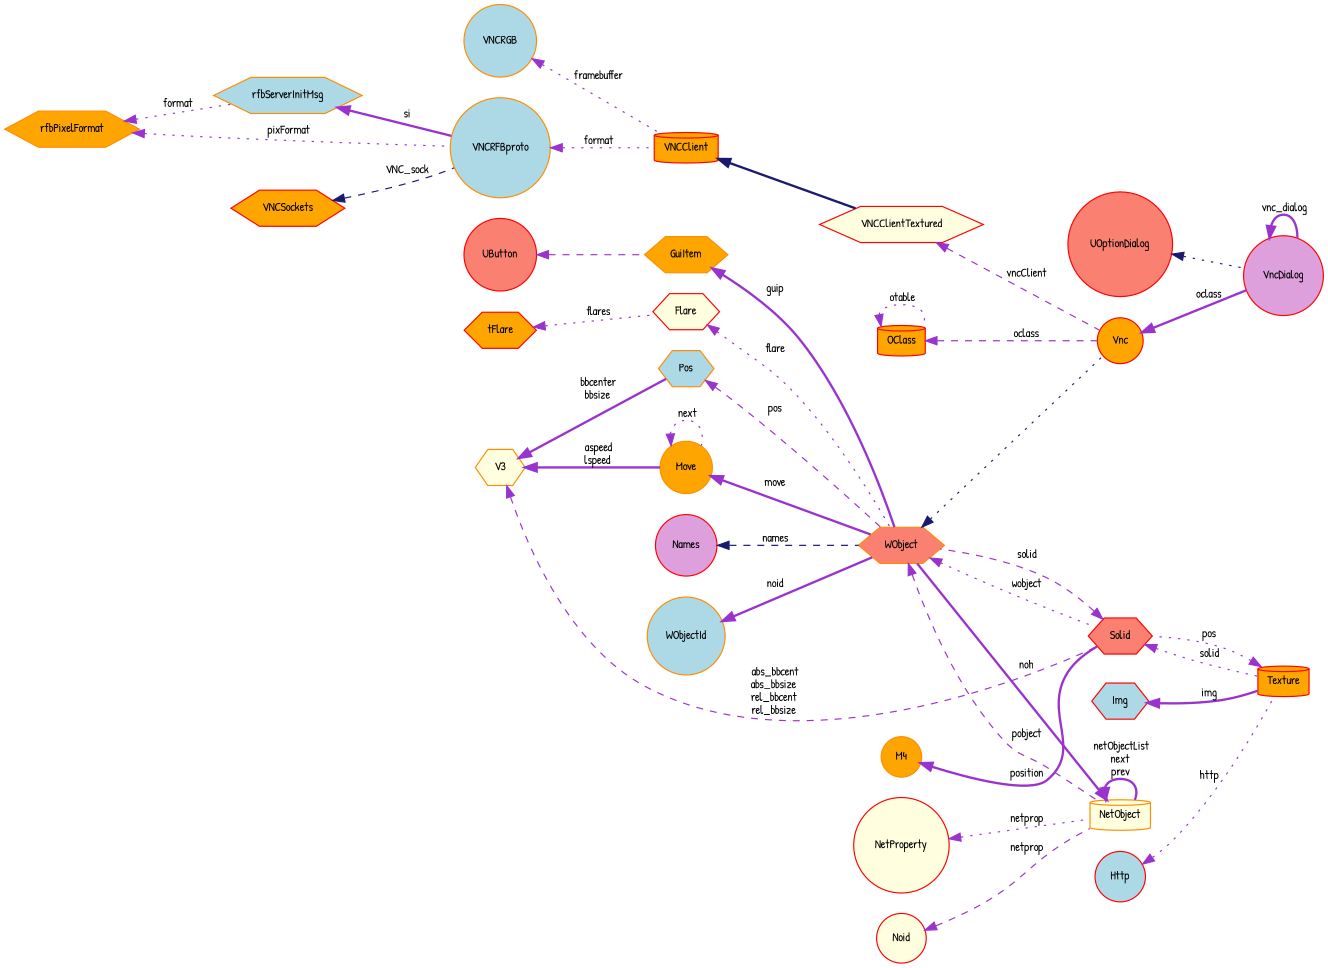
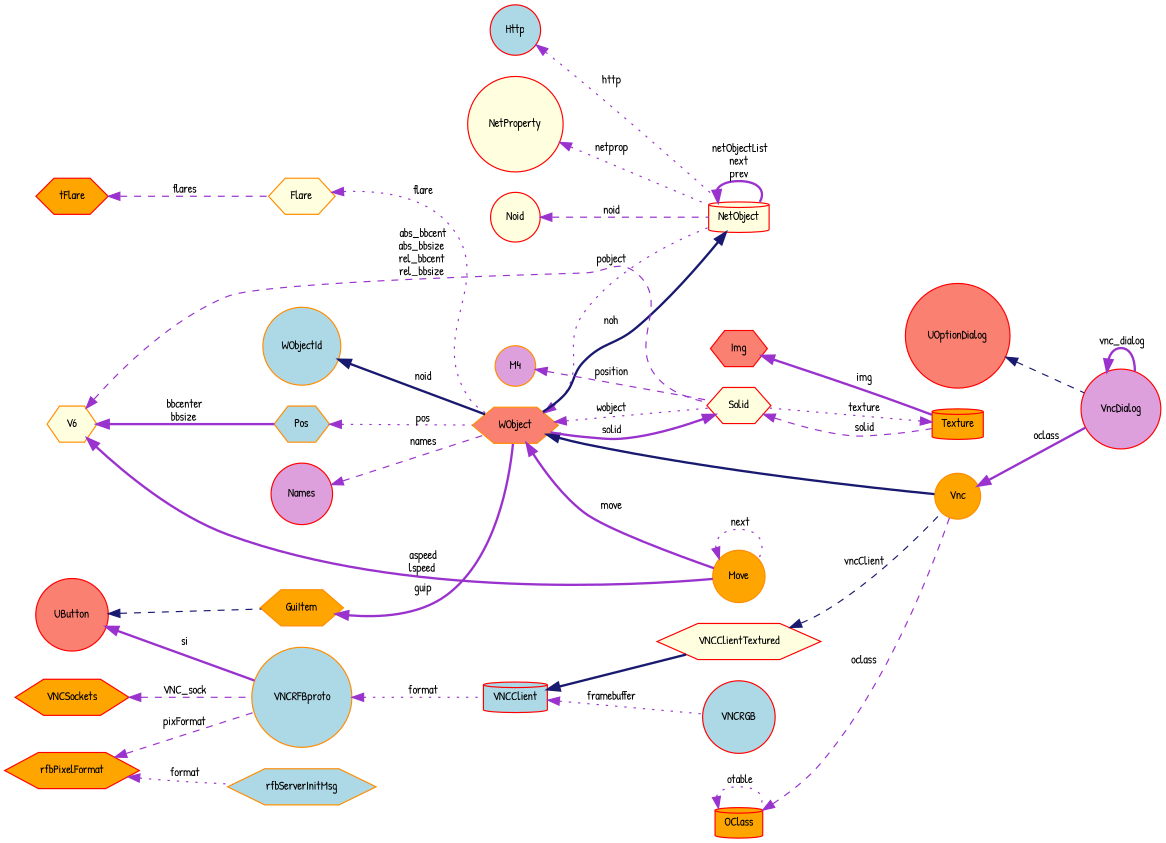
node "VNCRGB": color darkorange -> red
edge "VNCClient" -> "VNCRGB": reversed
edge "VNCRFBproto" -> "rfbServerInitMsg": now "VNCRFBproto" -> "UButton"
node "rfbPixelFormat": color darkorange -> red
edge "VNCRFBproto" -> "rfbPixelFormat": style dotted -> dashed
node "VNCClient": fillcolor orange -> lightblue
edge "VNCRFBproto" -> "VNCSockets": color midnightblue -> darkorchid3
edge "GuiItem" -> "UButton": color darkorchid3 -> midnightblue
edge "VncDialog" -> "UOptionDialog": style dotted -> dashed
edge "Vnc" -> "VNCClientTextured": color darkorchid3 -> midnightblue
node "Flare": color red -> darkorange
edge "Flare" -> "tFlare": style dotted -> dashed
node "Vnc": color red -> darkorange
edge "Vnc" -> "WObject": style dotted -> bold
edge "WObject" -> "Pos": style dashed -> dotted
node "V3": label "V3" -> "V6"
edge "WObject" -> "Move": reversed
edge "WObject" -> "Names": color midnightblue -> darkorchid3
edge "WObject" -> "Solid": style dashed -> bold
edge "WObject" -> "WObjectId": color darkorchid3 -> midnightblue
edge "Solid" -> "Texture": label " pos" -> " texture"
node "Solid": fillcolor salmon -> lightyellow
edge "Texture" -> "Solid": style dotted -> dashed
edge "WObject" -> "NetObject": color darkorchid3 -> midnightblue
node "Img": fillcolor lightblue -> salmon
edge "NetObject" -> "WObject": style dashed -> dotted
node "M4": fillcolor orange -> plum
edge "Solid" -> "M4": style bold -> dashed
edge "Texture" -> "Http": now "NetObject" -> "Http"
node "NetObject": color darkorange -> red
edge "NetObject" -> "Noid": label " netprop" -> " noid"
